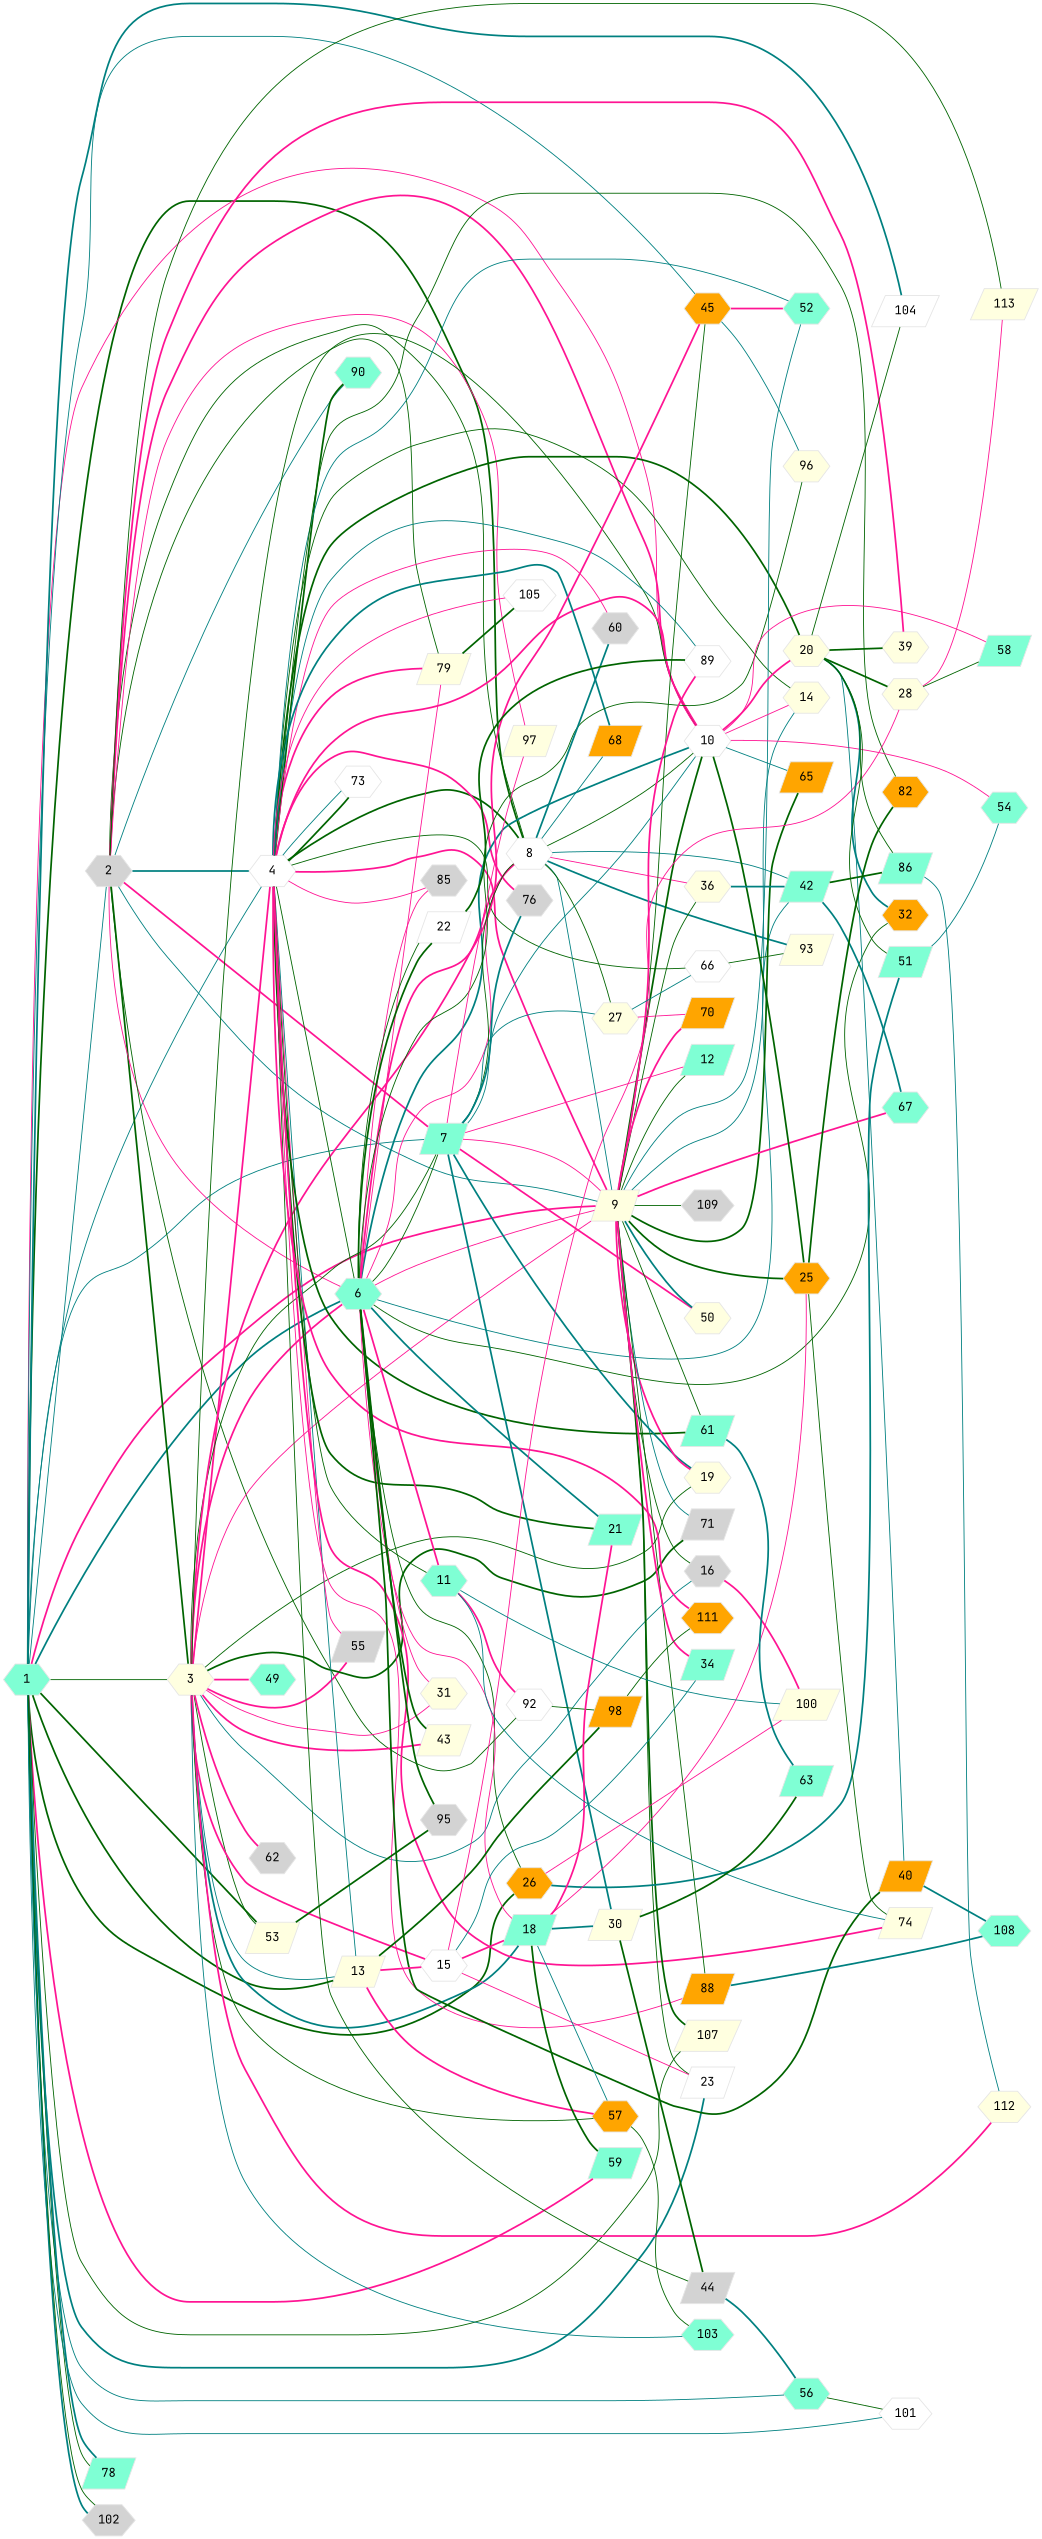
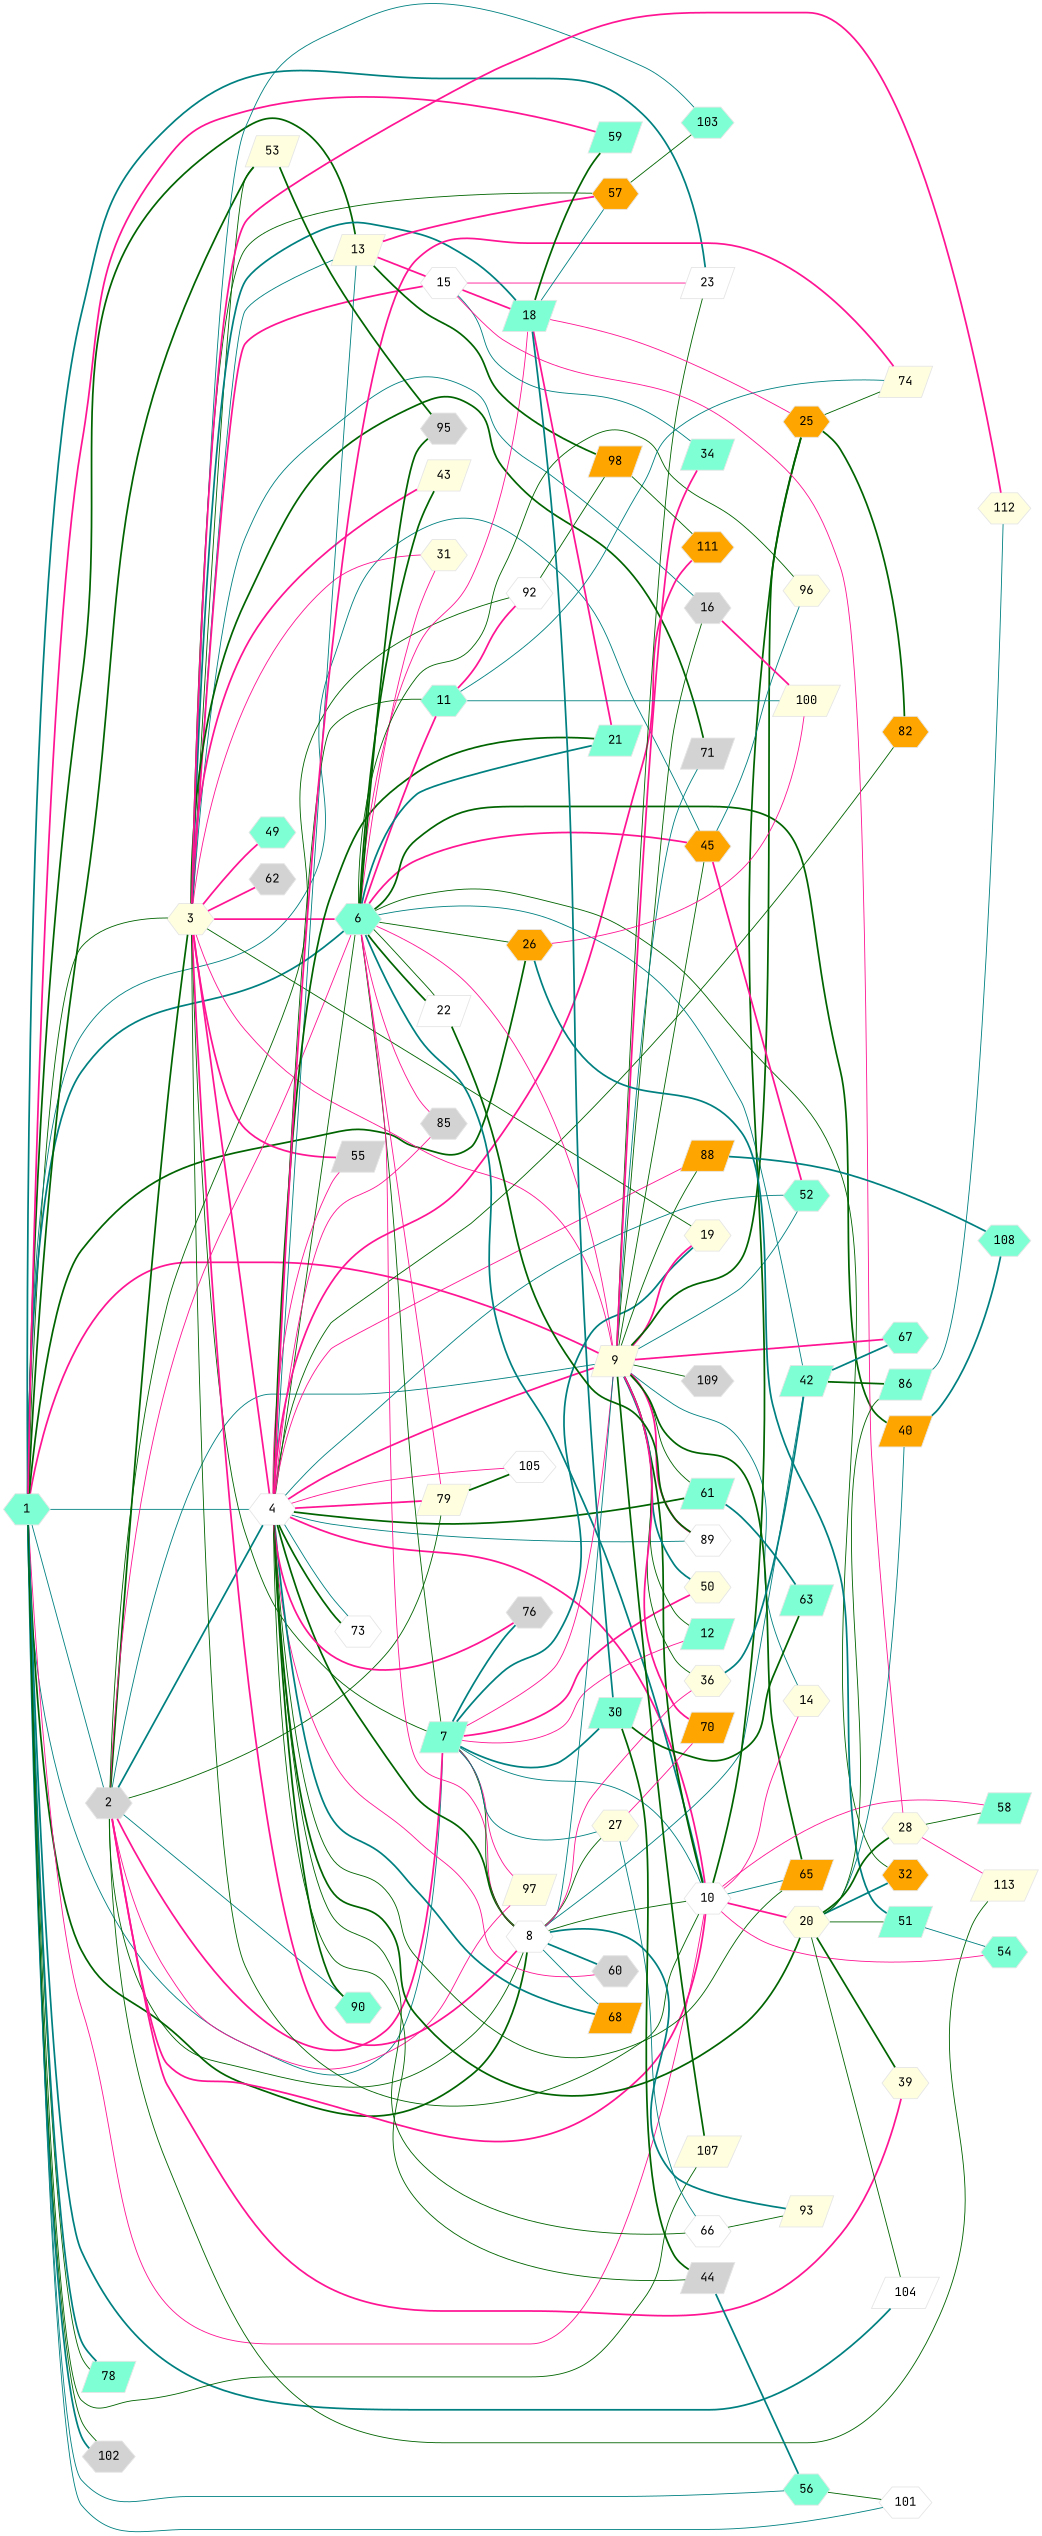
edge "14" -- "4": now "65" -- "4"
node "30": fillcolor lightyellow -> aquamarine
